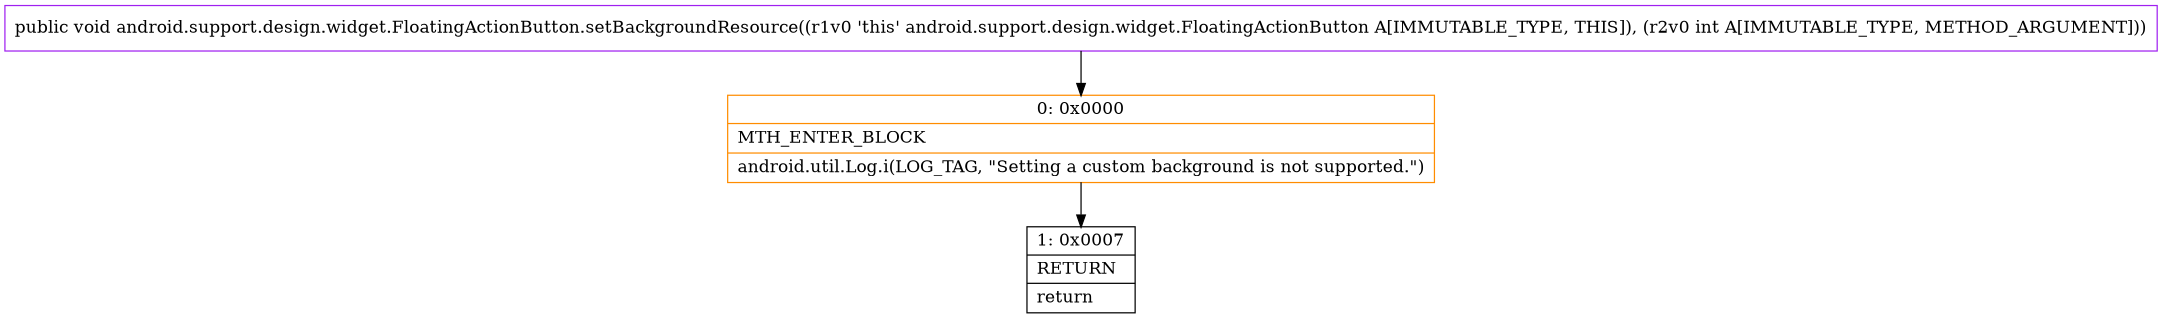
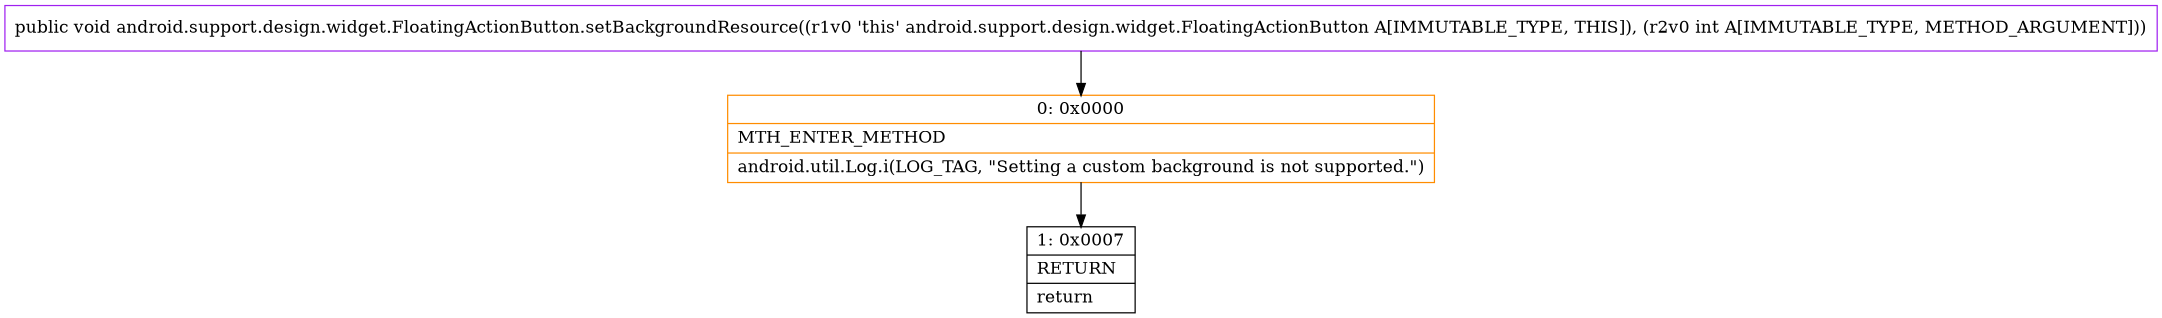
node "0: 0x0000": text "MTH_ENTER_BLOCK" -> "MTH_ENTER_METHOD"
